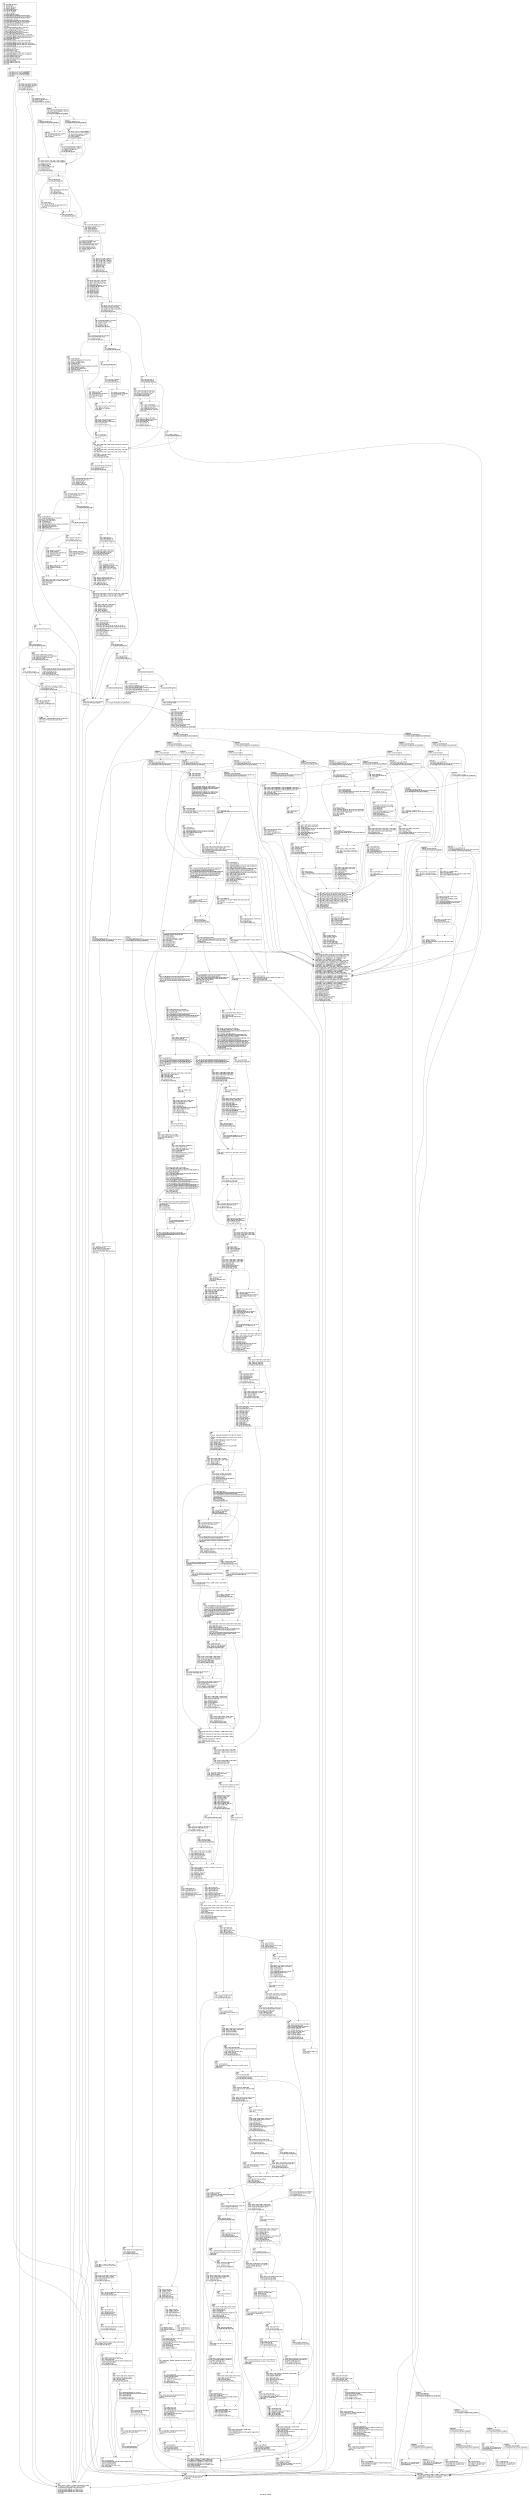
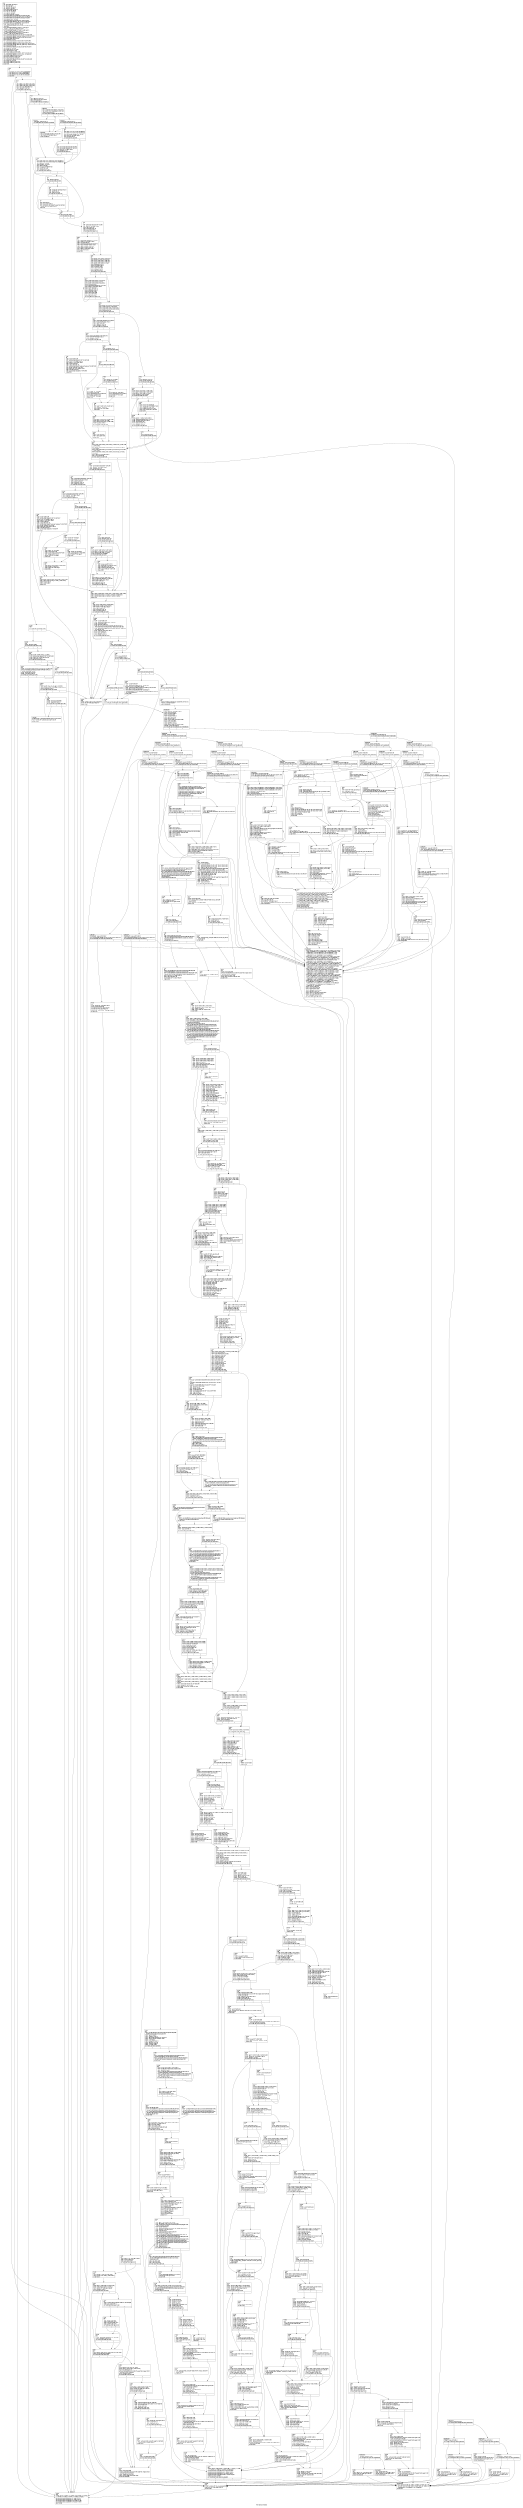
node "NodeBlock77:": removed
